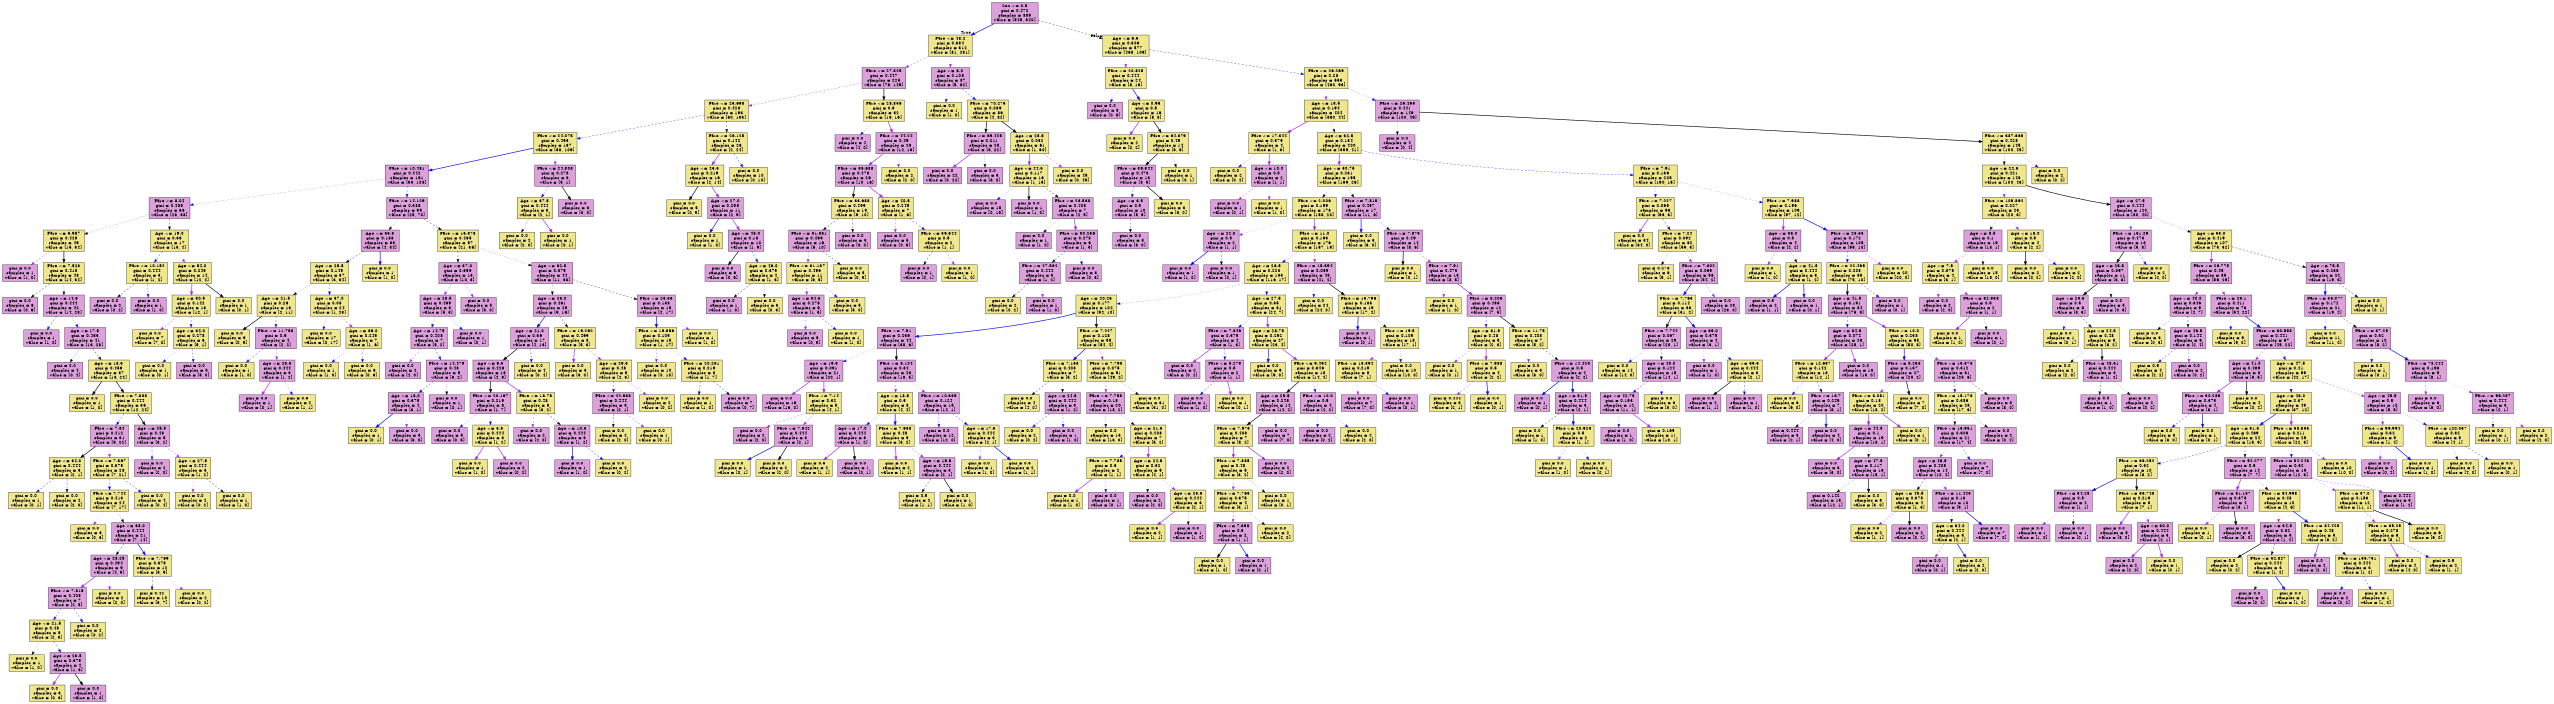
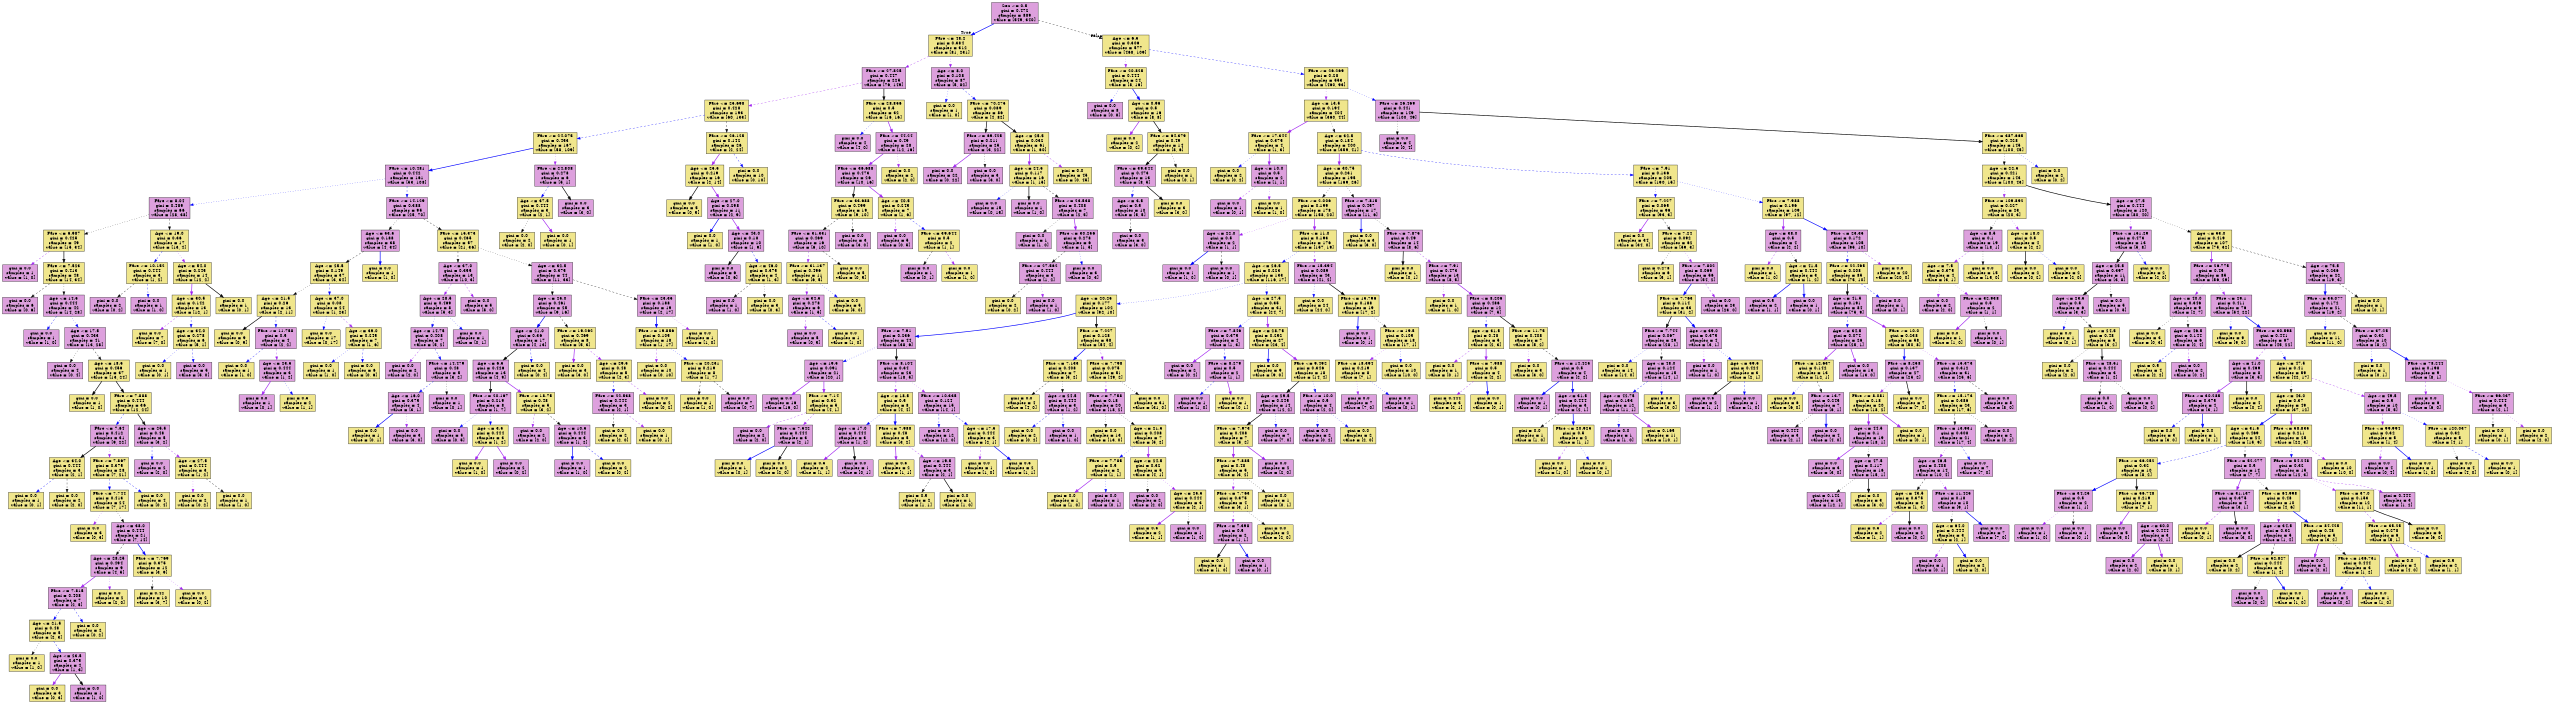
node "Age <= 59.5 gini = 0.444 samples = 3 value = [2, 1]": label "Age <= 59.5 gini = 0.444 samples = 3 value = [2, 1]" -> "Age <= 59.5 gini = 0.424 samples = 3 value = [2, 1]"
edge "Fare <= 56.748 gini = 0.219 samples = 8 value = [7, 1]" -> "Age <= 30.0 gini = 0.444 samples = 3 value = [2, 1]": removed
